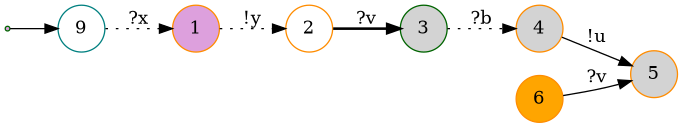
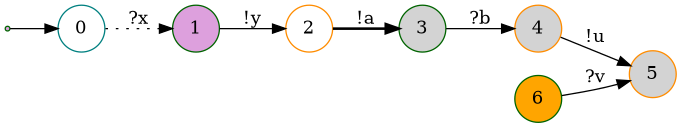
edge "2" -> "3": label "?v" -> "!a"
node "9": label "9" -> "0"
node "1": color darkorange -> darkgreen
edge "1" -> "2": style dotted -> solid
edge "3" -> "4": style dotted -> solid
node "6": color darkorange -> darkgreen
